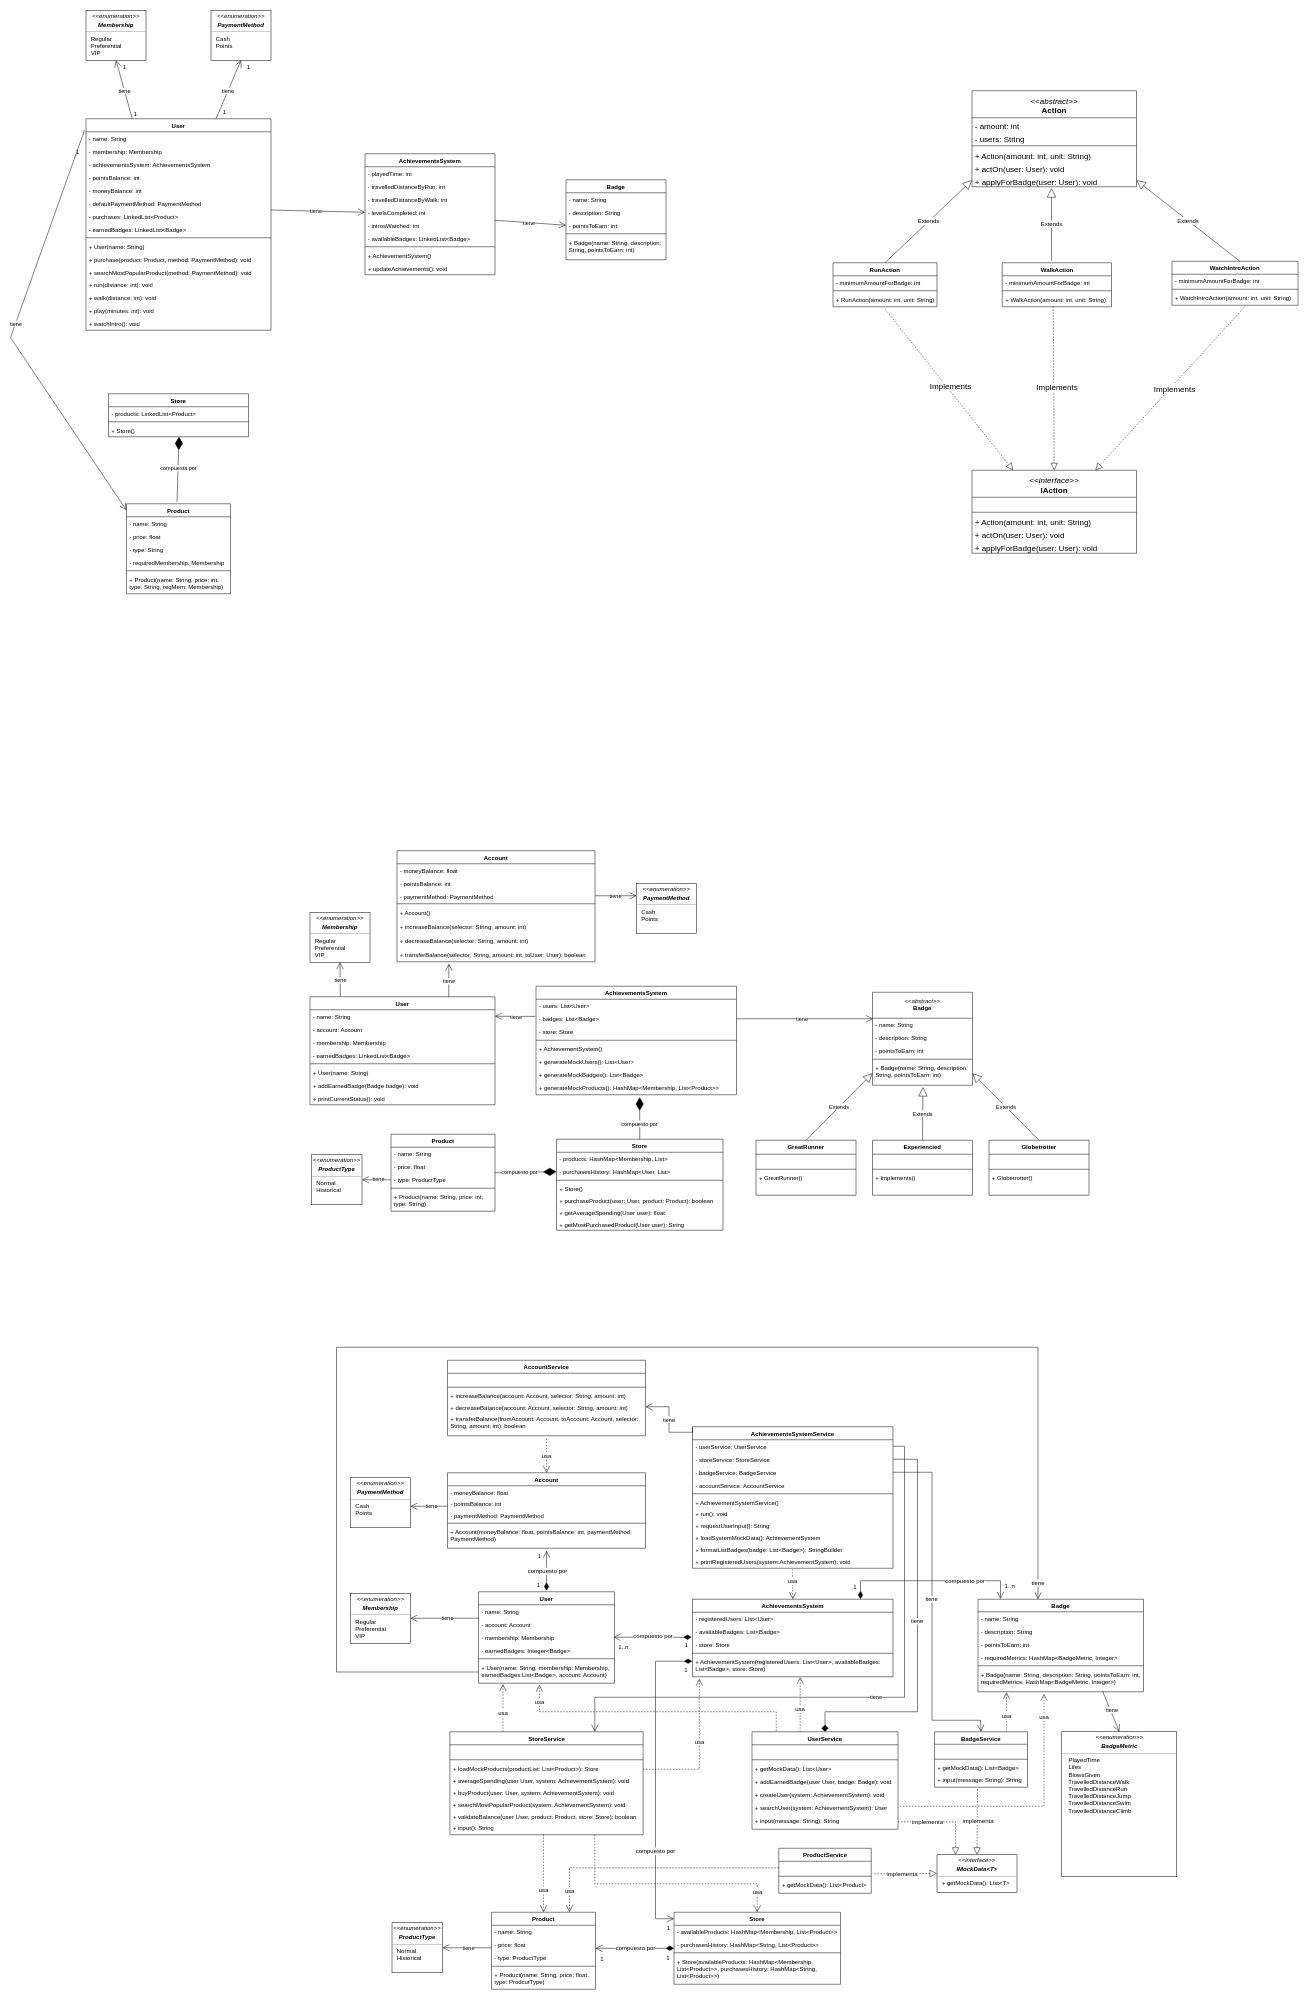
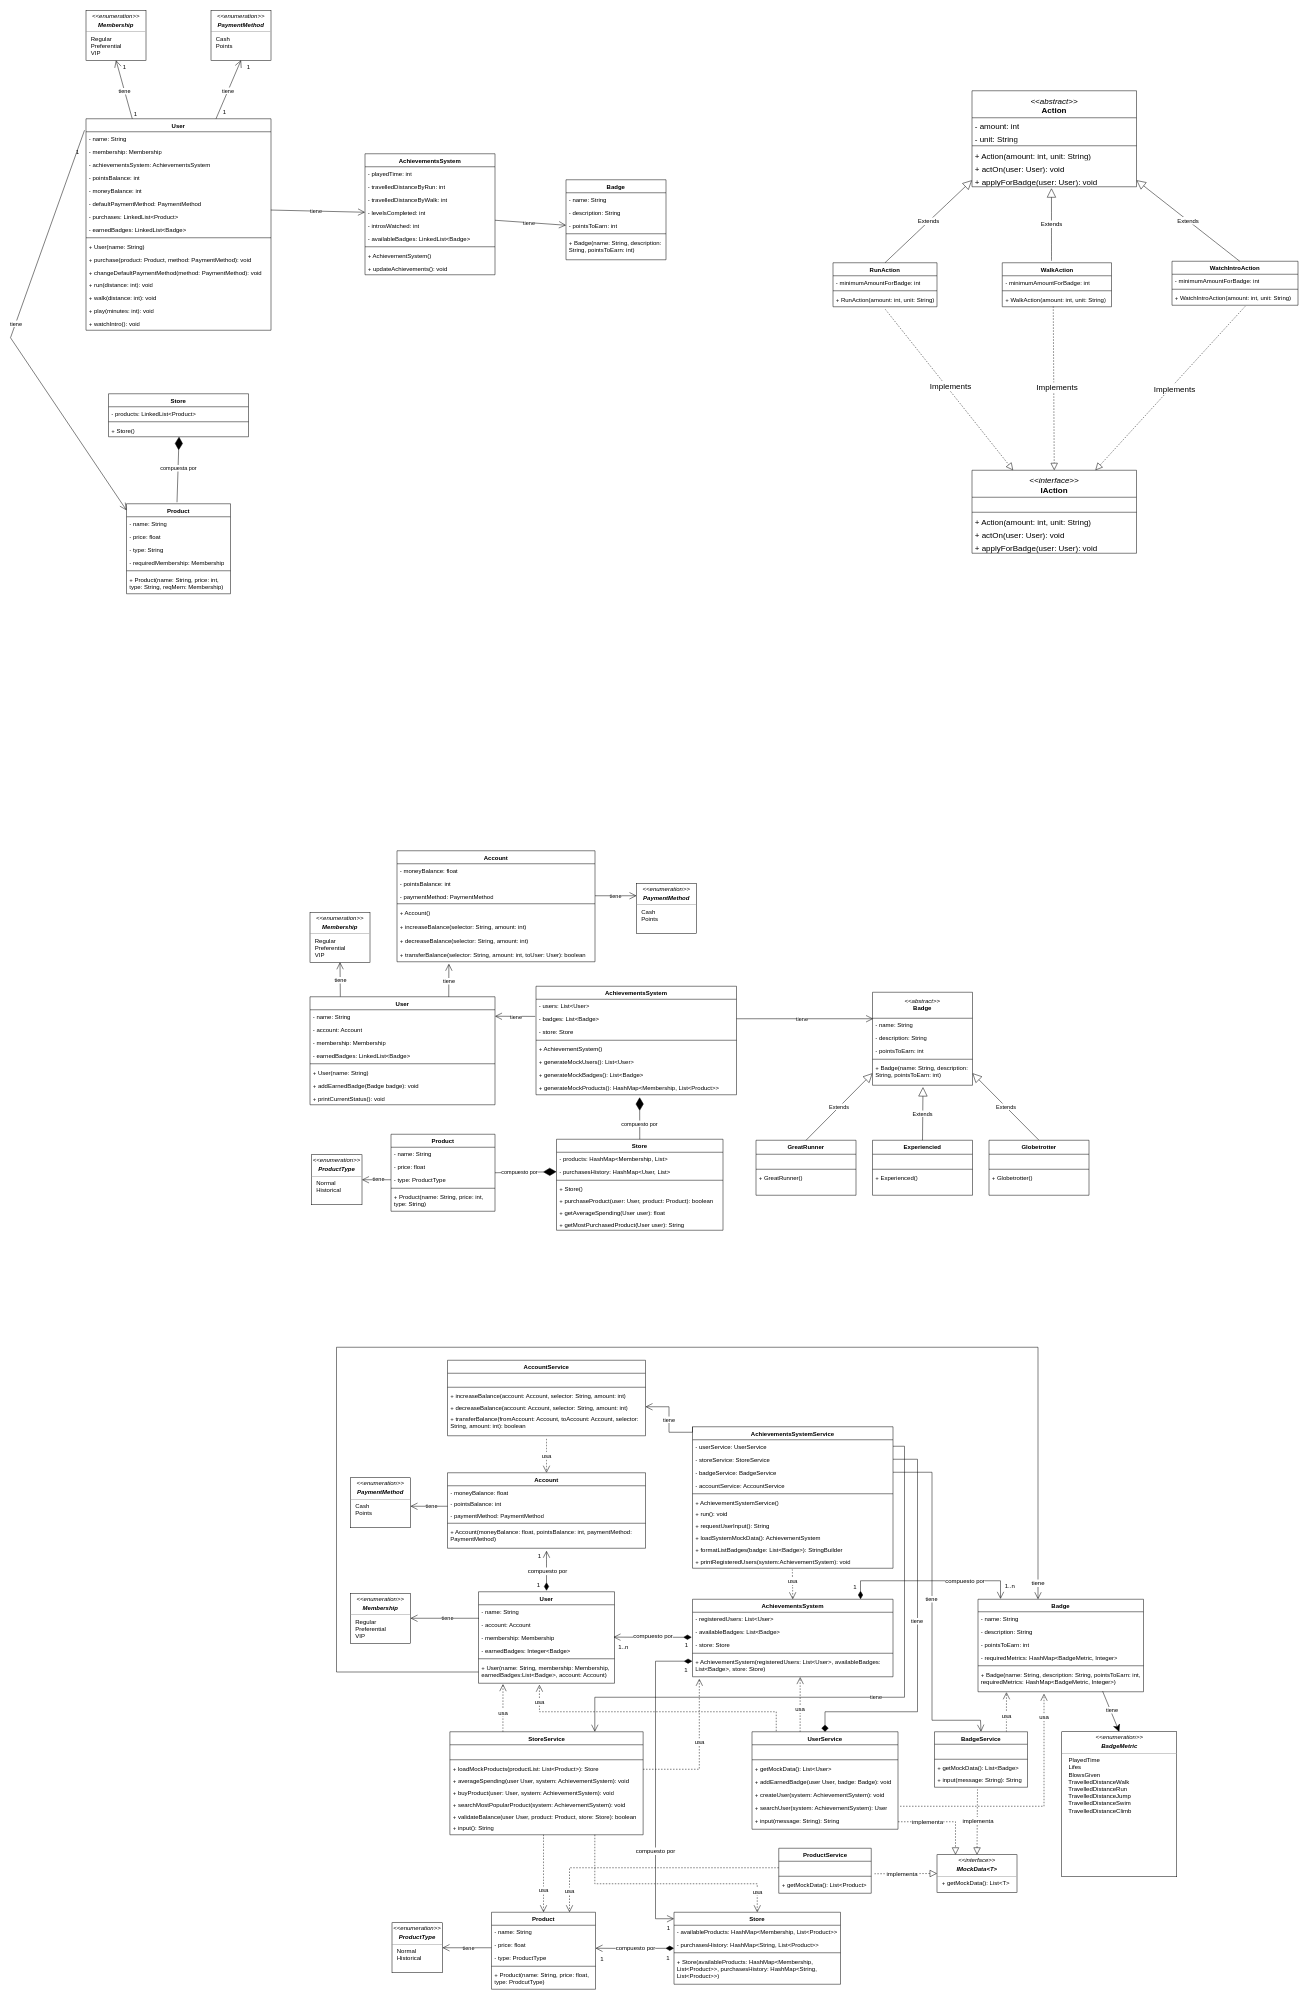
node "- users: String": label "- users: String" -> "- unit: String"
node "+ searchMostPopularProduct(method: PaymentMethod): void": label "+ searchMostPopularProduct(method: PaymentMethod): void" -> "+ changeDefaultPaymentMethod(method: PaymentMethod): void"
node "+ Implements()": label "+ Implements()" -> "+ Experienced()"
edge "+ Badge(name: String, description: String, pointsToEarn: int, requiredMetrics: HashMap<BadgeMetric, Integer>)" -> "<<enumeration>> BadgeMetric PlayedTime Lifes BlowsGiven TravelledDistanceWalk TravelledDistanceRun TravelledDistanceJump TravelledDistanceSwim TravelledDistanceClimb": arrowhead open -> classic
